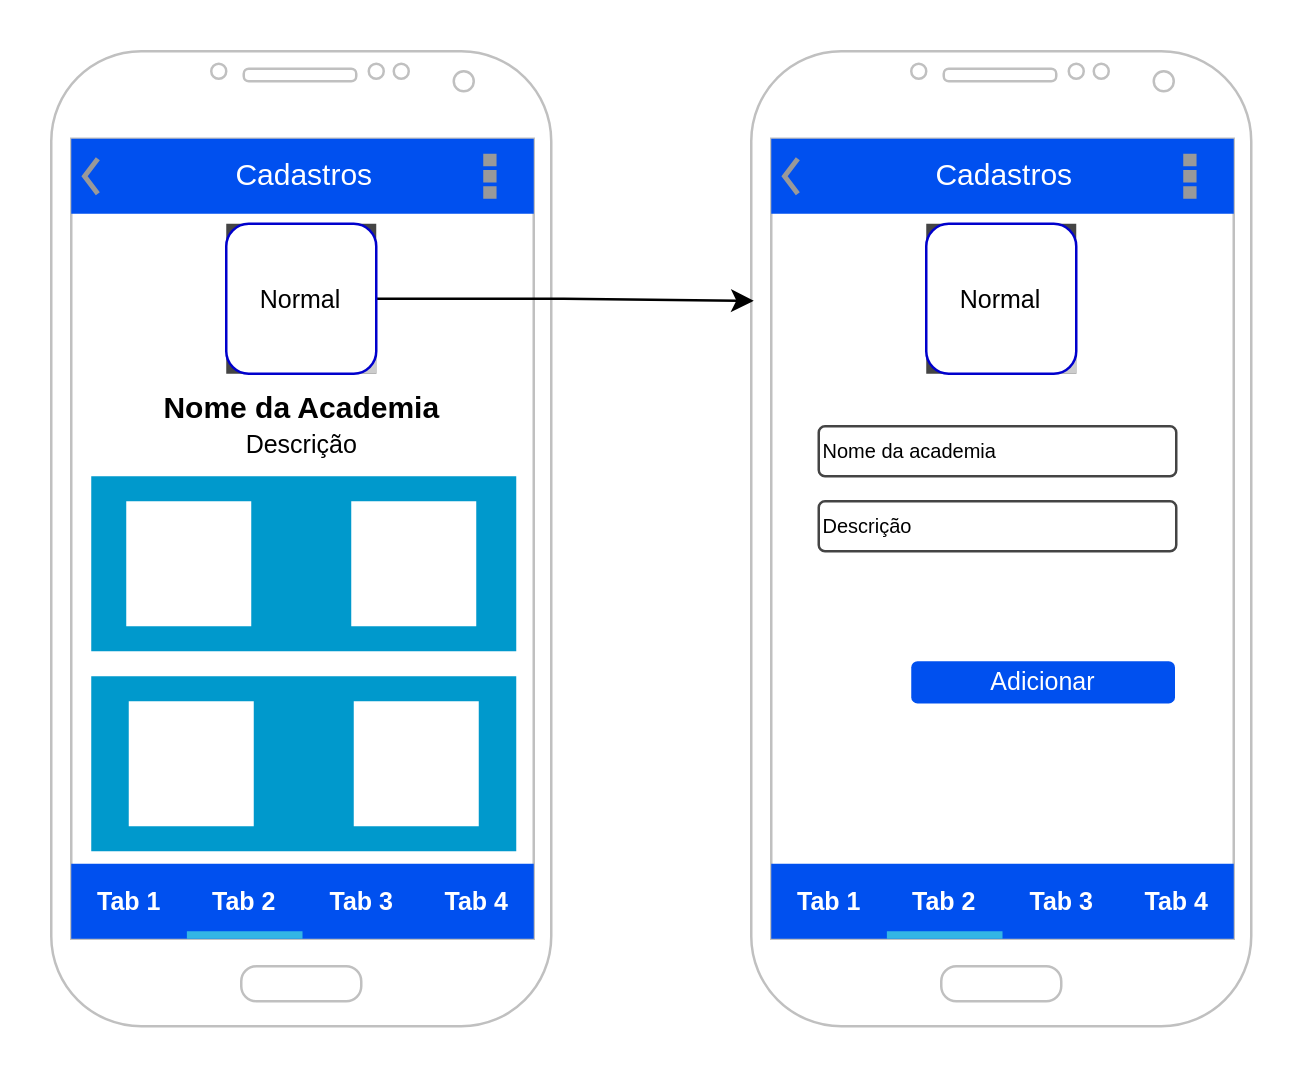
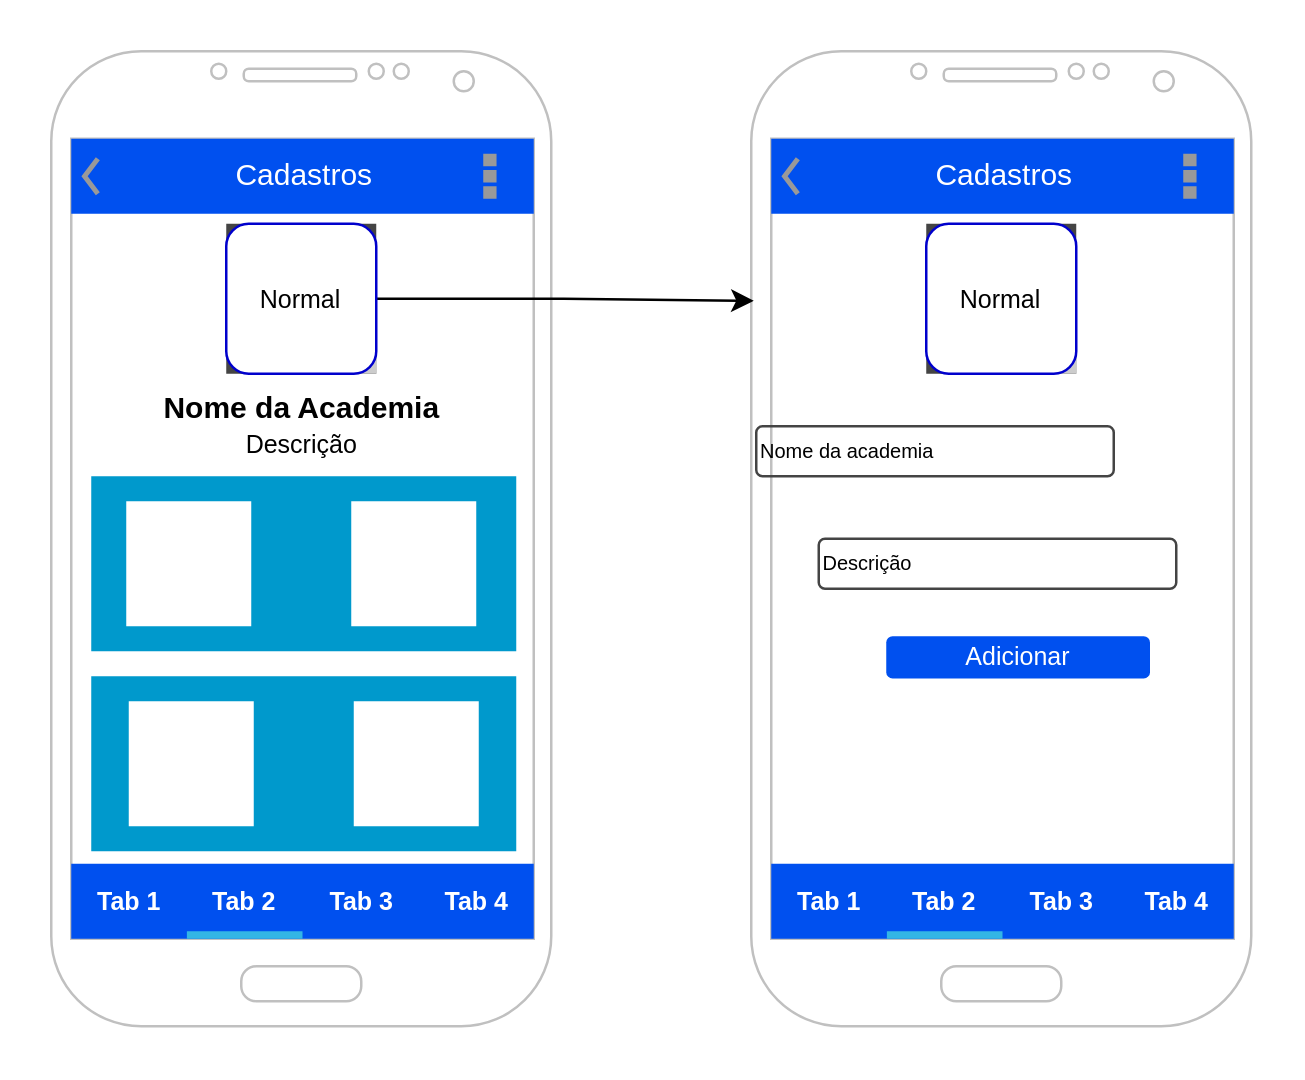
node "Nome da academia": moved (998, 451) -> (935, 451)
node "Descrição": moved (998, 526) -> (998, 564)
node "Adicionar": moved (1043, 682) -> (1018, 657)
